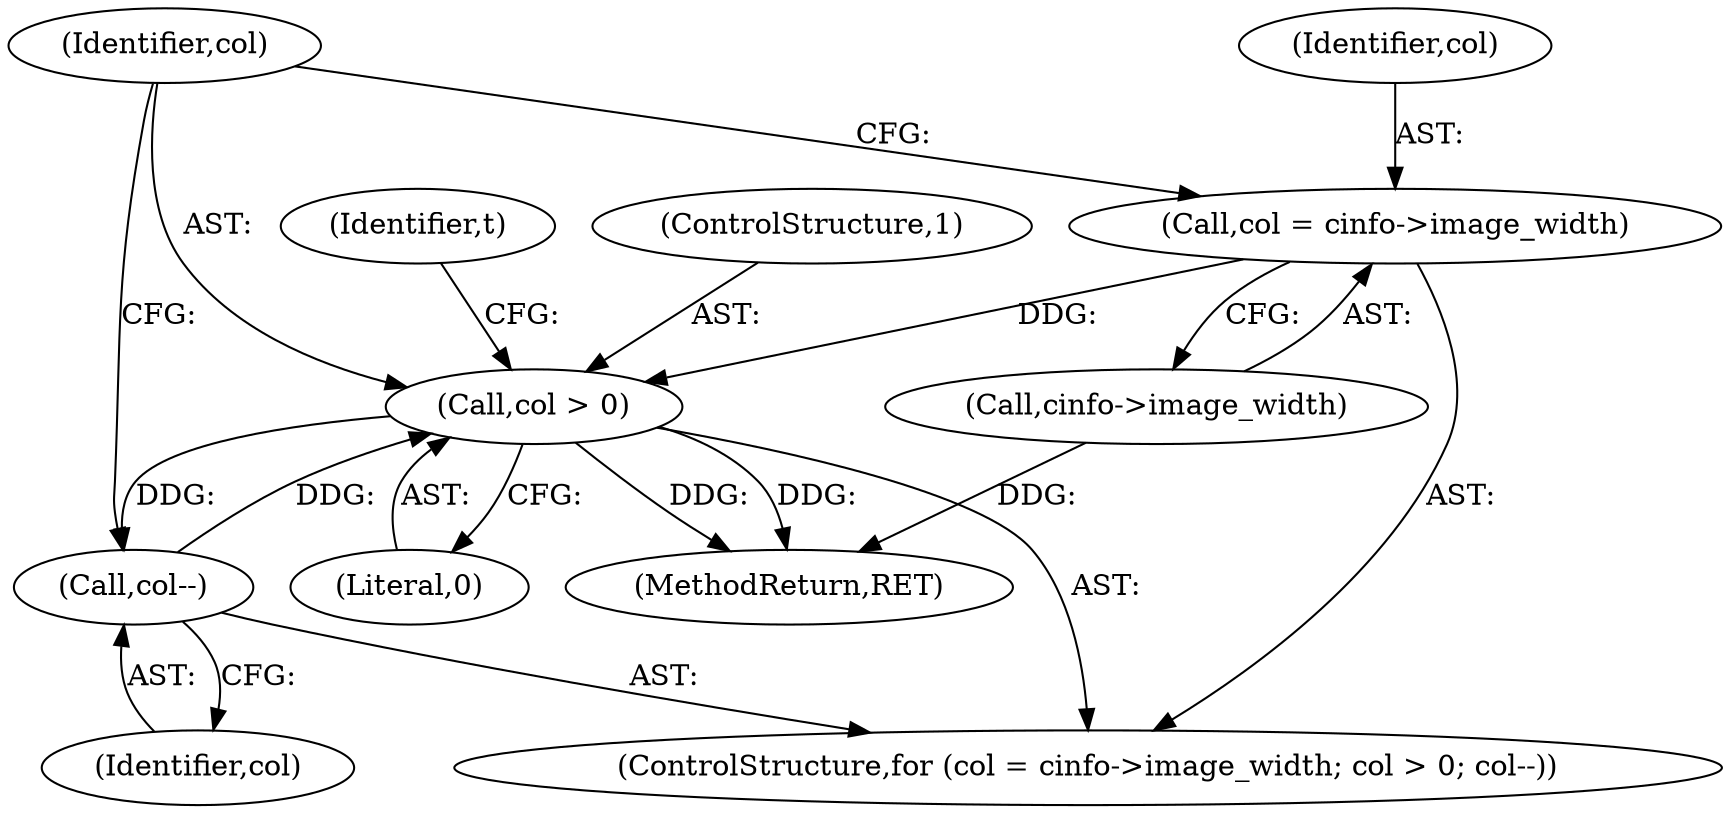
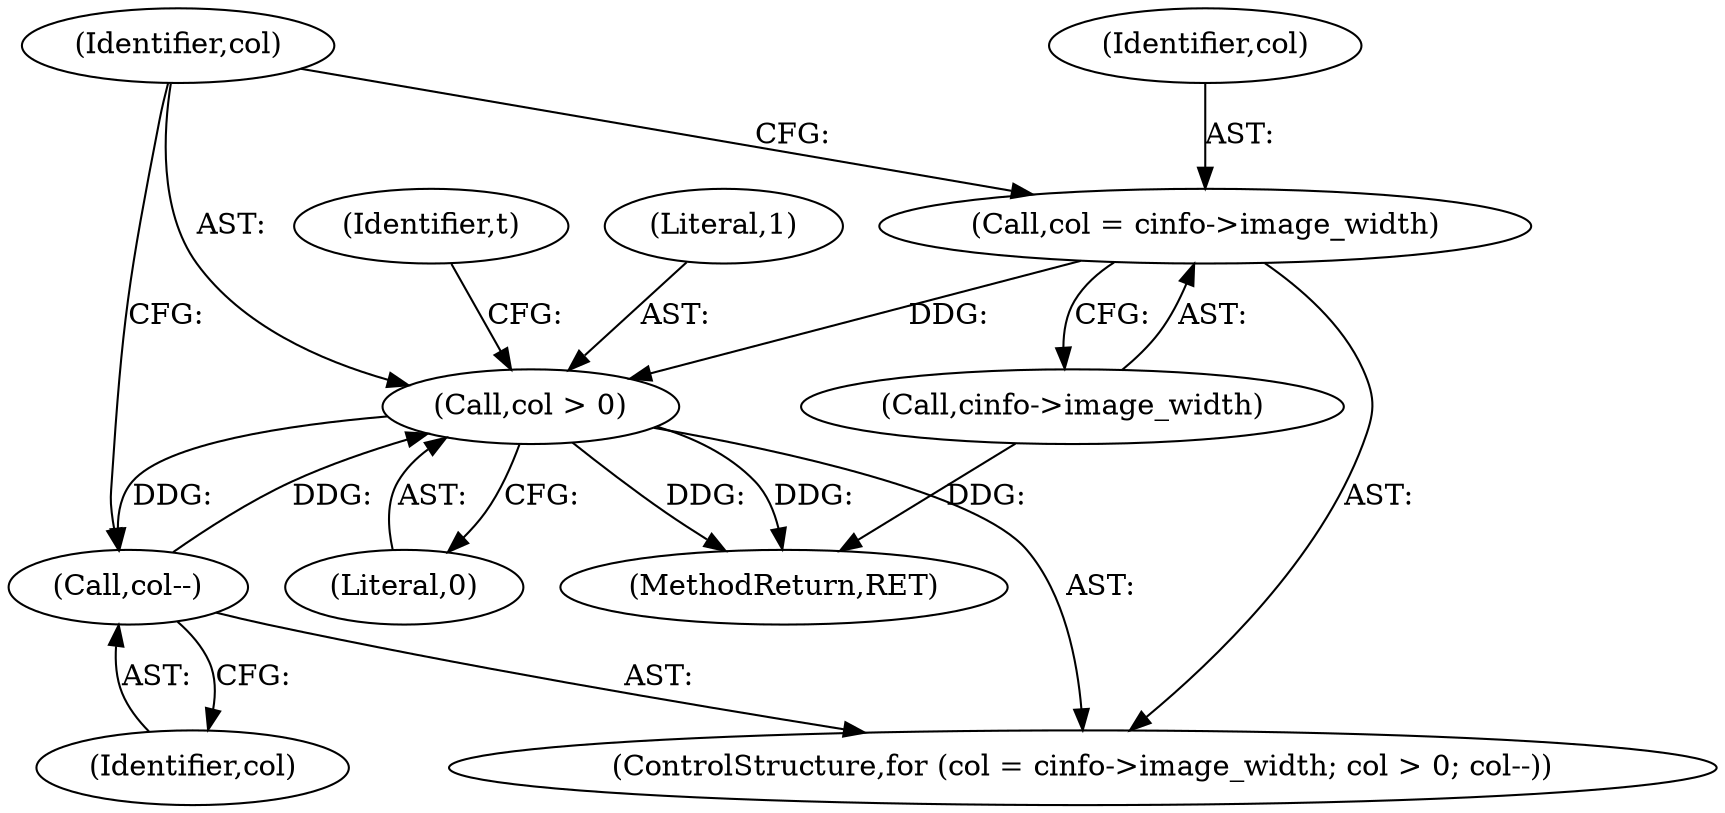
node "(ControlStructure,1)": label "(ControlStructure,1)" -> "(Literal,1)"
